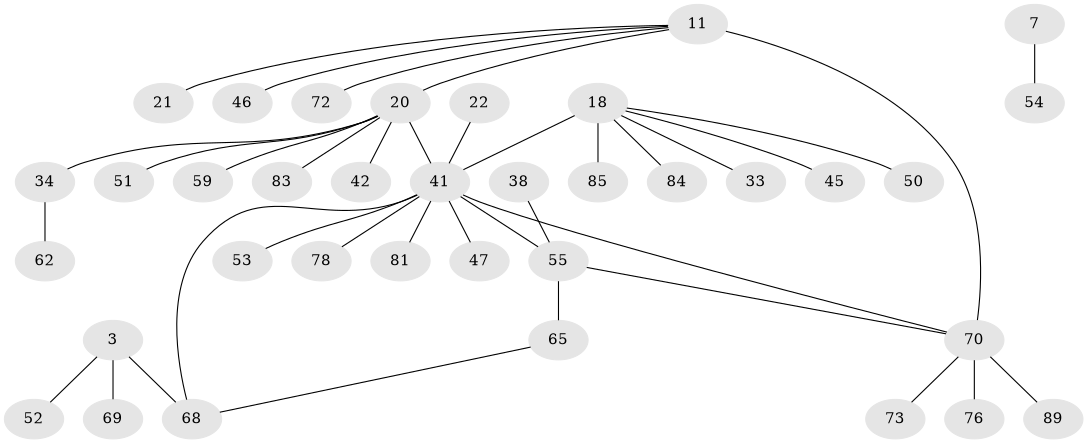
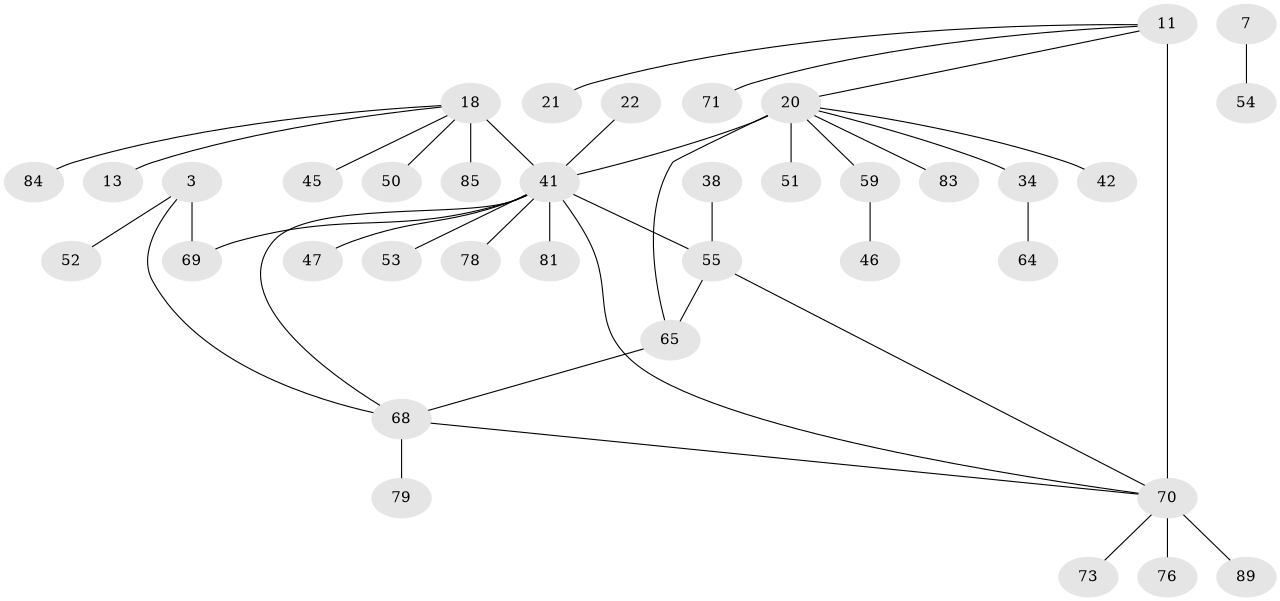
edge "11" -- "46": now "59" -- "46"
node "72": label "72" -> "71"
node "33": label "33" -> "13"
edge "20" -- "65": added
edge "41" -- "69": added
node "62": label "62" -> "64"
edge "68" -- "70": added
node "79": added
